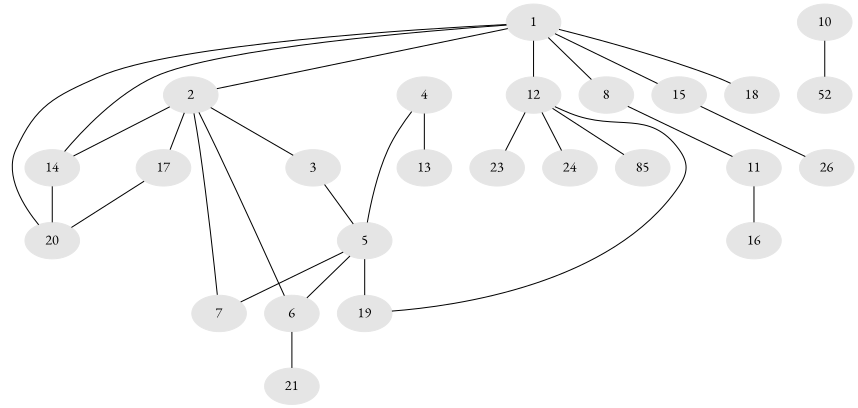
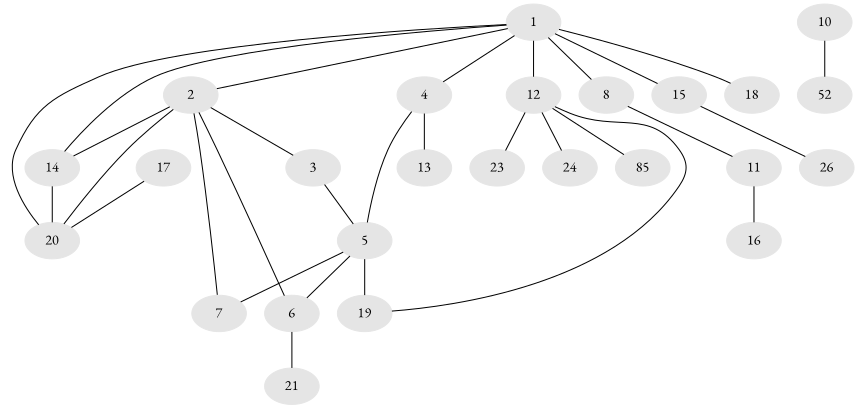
edge "1" -- "4": added
edge "2" -- "17": now "2" -- "20"
